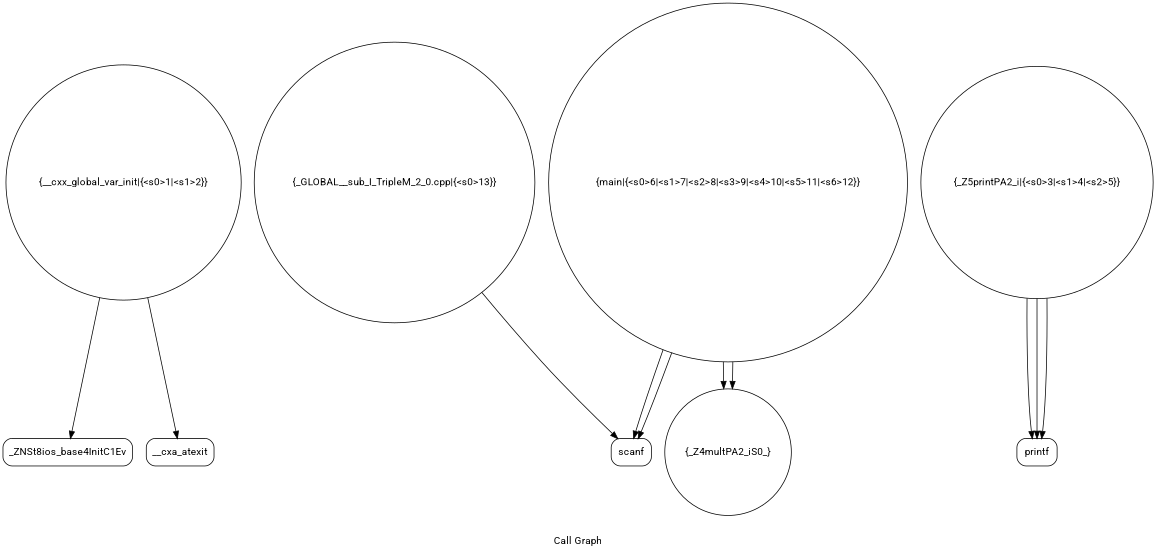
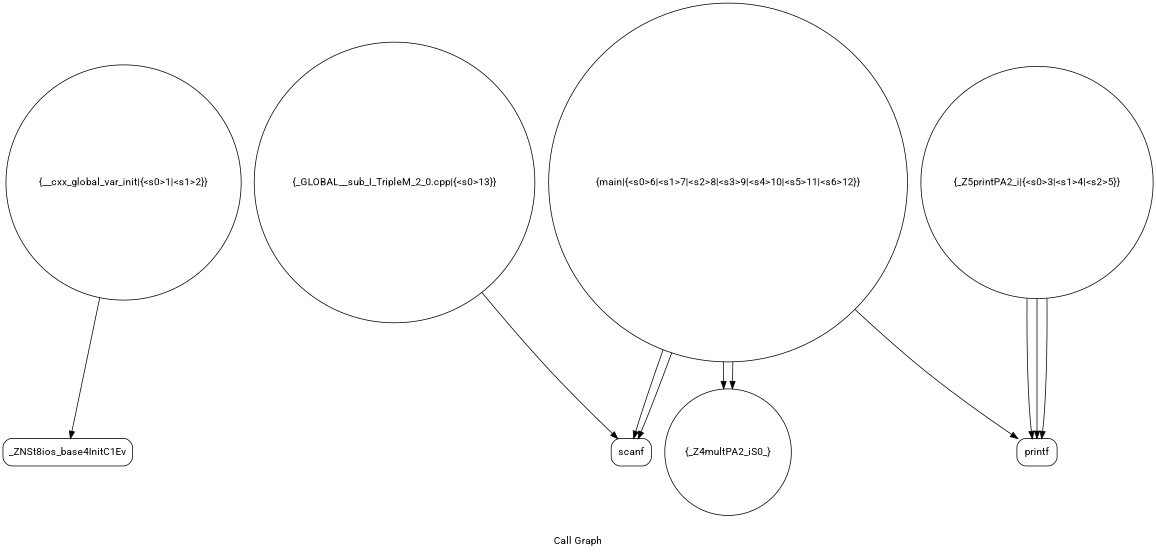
edge "{main|{<s0>6|<s1>7|<s2>8|<s3>9|<s4>10|<s5>11|<s6>12}}" -> "printf": added
node "__cxa_atexit": removed
